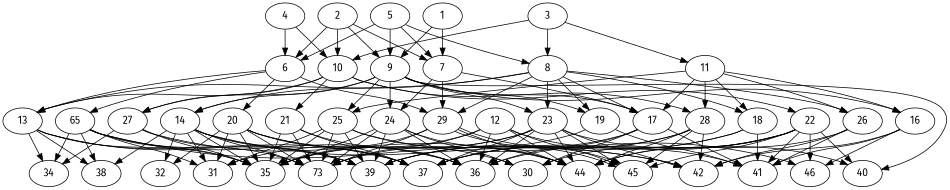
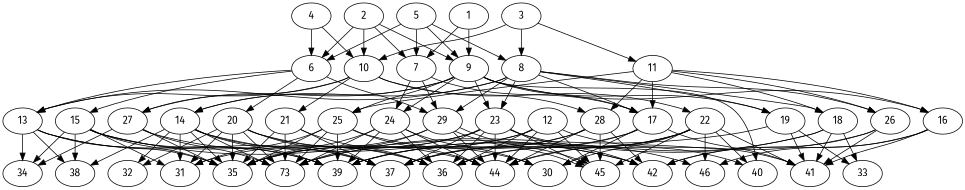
node "65": label "65" -> "15"
node "33": added
